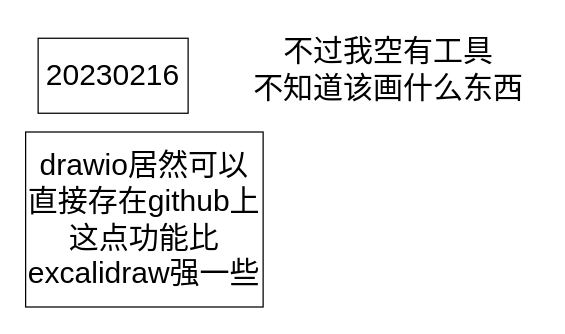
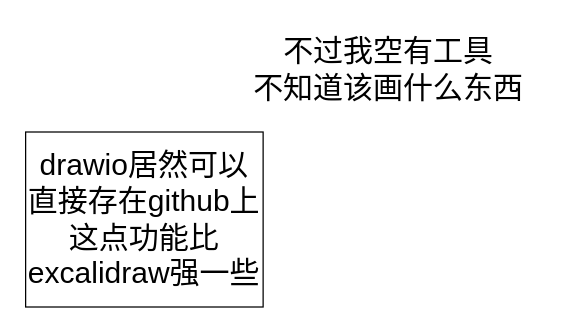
node "20230216": removed
